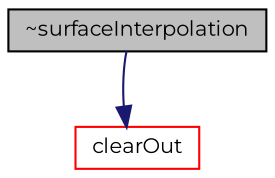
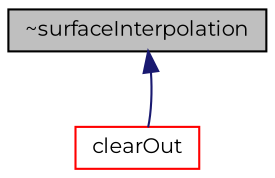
edge "~surfaceInterpolation" -> "clearOut": reversed
